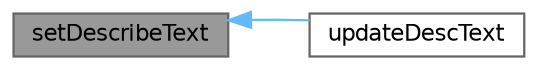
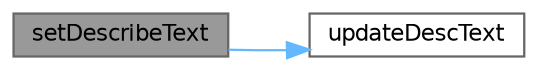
edge "updateDescText" -> "setDescribeText": reversed
